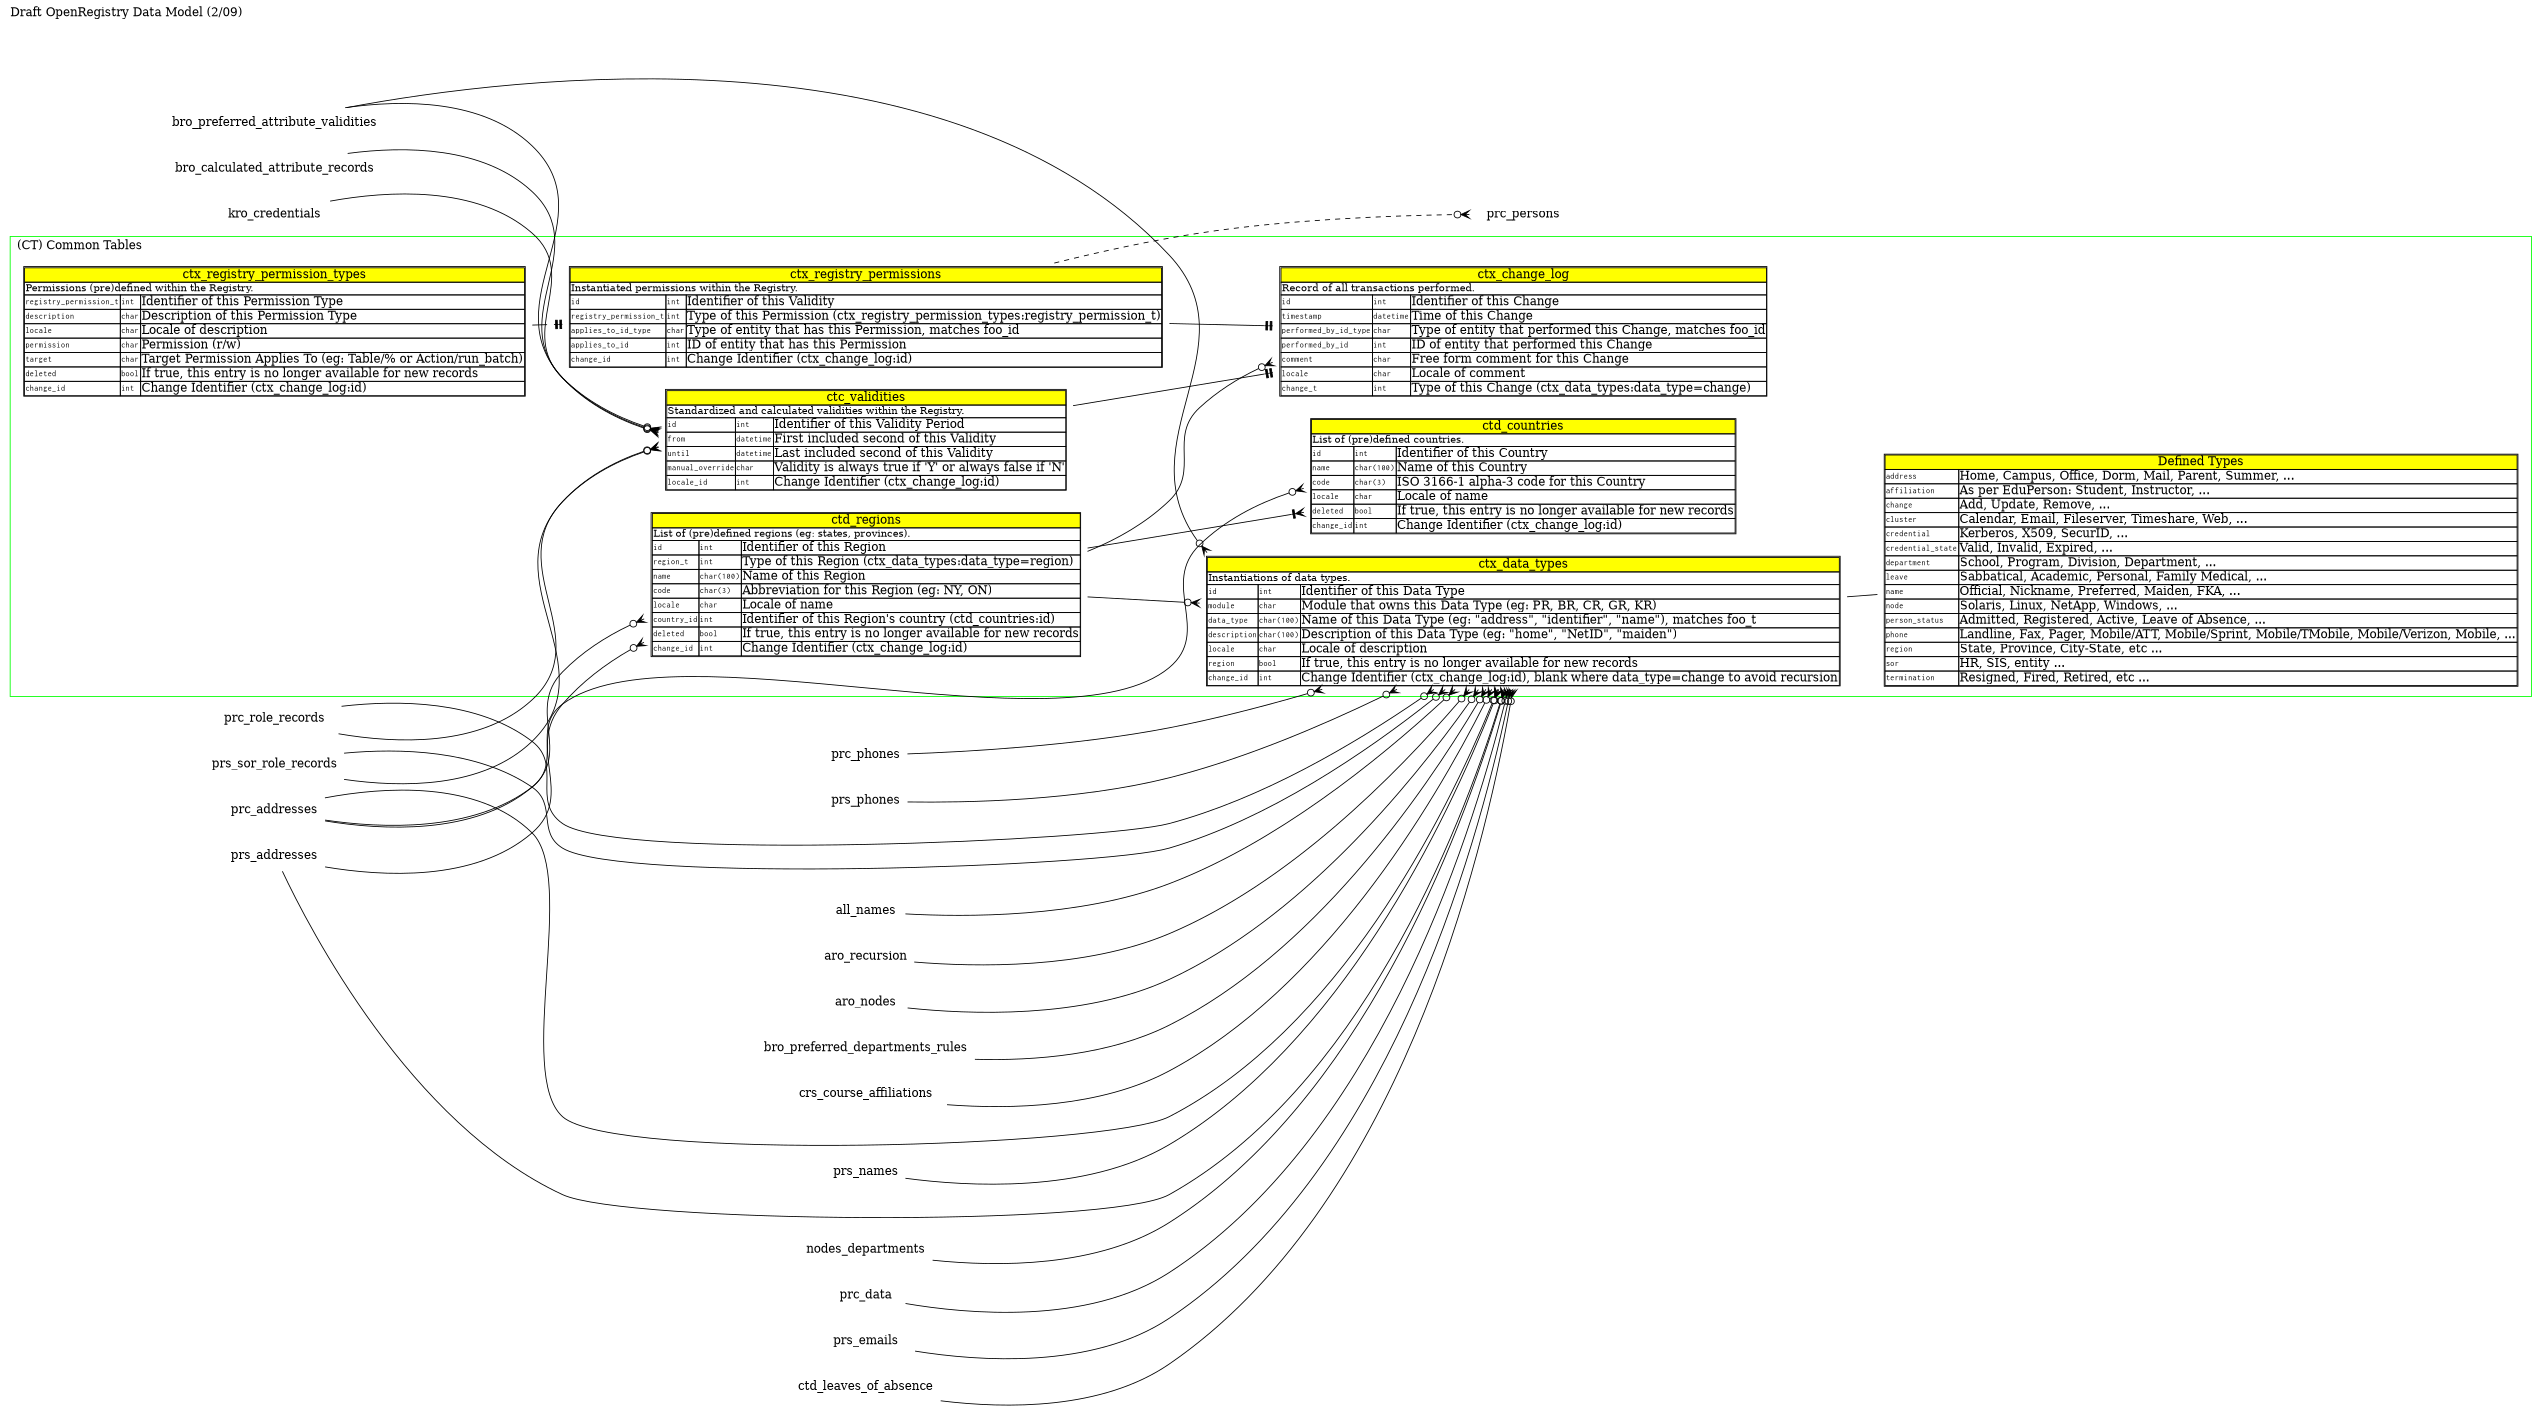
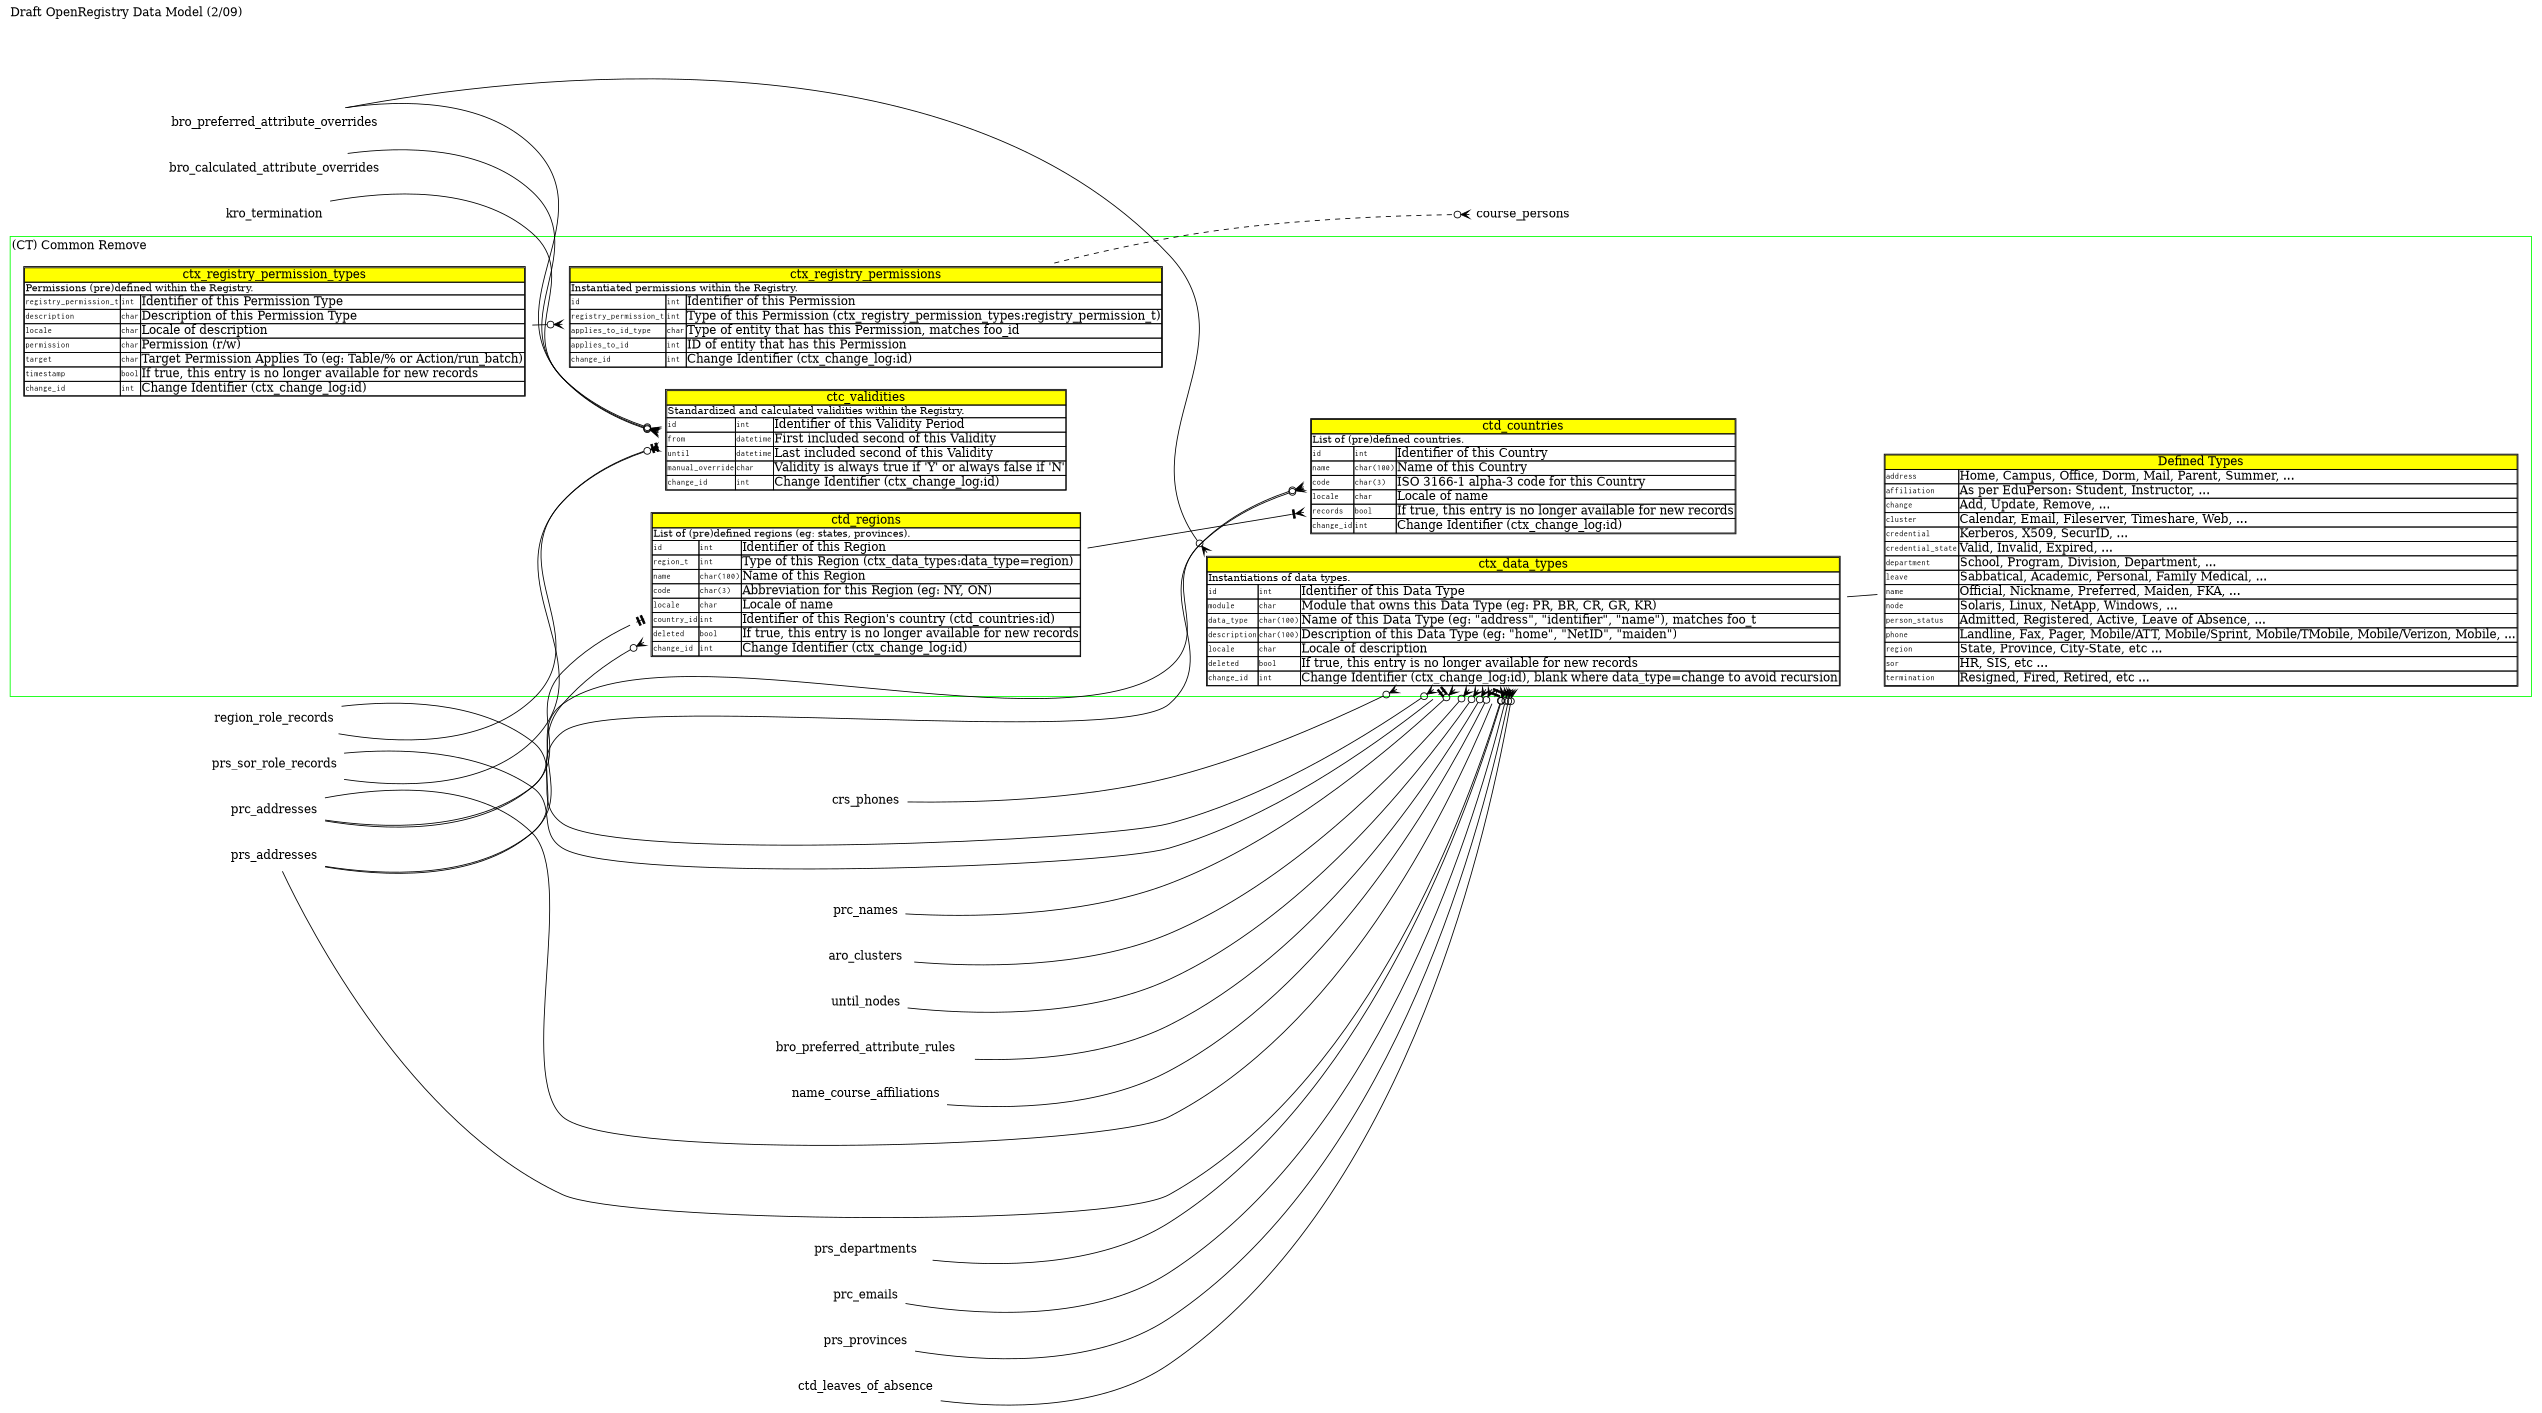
node "bro_preferred_attribute_validities": label "bro_preferred_attribute_validities" -> "bro_preferred_attribute_overrides"
node "bro_calculated_attribute_records": label "bro_calculated_attribute_records" -> "bro_calculated_attribute_overrides"
node "kro_credentials": label "kro_credentials" -> "kro_termination"
node "prc_persons": label "prc_persons" -> "course_persons"
cluster "(CT) Common Tables": label "(CT) Common Tables" -> "(CT) Common Remove"
node "ctx_registry_permissions": text "Identifier of this Validity" -> "Identifier of this Permission"
edge "ctx_registry_permission_types" -> "ctx_registry_permissions": arrowhead teetee -> crowodot
node "ctx_change_log": removed
node "ctx_registry_permission_types": text "deleted" -> "timestamp"
node "ctc_validities": text "locale_id" -> "change_id"
node "ctd_countries": text "deleted" -> "records"
edge "ctd_regions" -> "ctx_data_types": removed
node "ctx_data_types": text "region" -> "deleted"
node "Defined Types": text "HR, SIS, entity ..." -> "HR, SIS, etc ..."
edge "prc_addresses" -> "ctd_regions": arrowhead crowodot -> teetee
node "prc_role_records": label "prc_role_records" -> "region_role_records"
edge "prs_addresses" -> "ctd_countries": added
edge "prs_sor_role_records" -> "ctc_validities": arrowhead crowodot -> teetee
node "prc_phones": removed
node "prs_phones": label "prs_phones" -> "crs_phones"
edge "prs_sor_role_records" -> "ctx_data_types": arrowhead crowodot -> teetee
node "all_names": label "all_names" -> "prc_names"
node "aro_recursion": label "aro_recursion" -> "aro_clusters"
node "aro_nodes": label "aro_nodes" -> "until_nodes"
node "bro_preferred_departments_rules": label "bro_preferred_departments_rules" -> "bro_preferred_attribute_rules"
node "crs_course_affiliations": label "crs_course_affiliations" -> "name_course_affiliations"
edge "prc_addresses" -> "ctx_data_types": arrowhead crowodot -> teetee
node "prs_names": removed
node "nodes_departments": label "nodes_departments" -> "prs_departments"
node "prc_data": label "prc_data" -> "prc_emails"
node "prs_emails": label "prs_emails" -> "prs_provinces"
